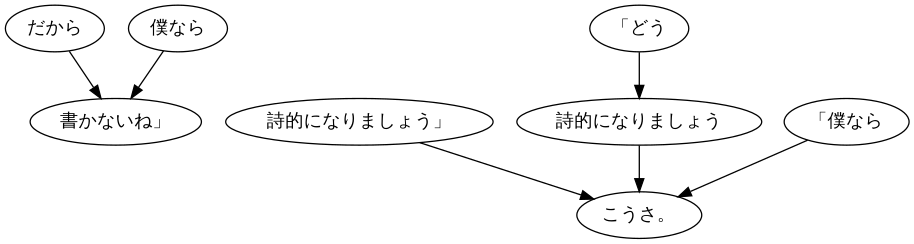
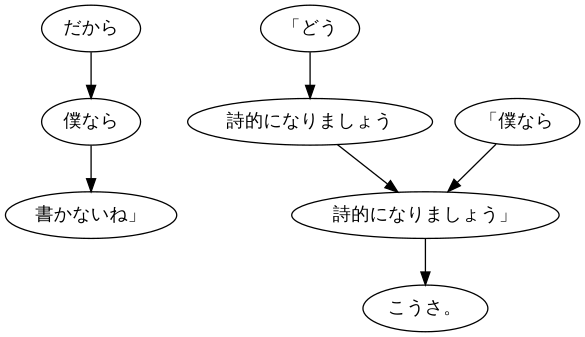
edge "だから" -> "書かないね」": now "だから" -> "僕なら"
edge "詩的になりましょう" -> "こうさ。": now "詩的になりましょう" -> "詩的になりましょう」"
edge "「僕なら" -> "こうさ。": now "「僕なら" -> "詩的になりましょう」"
